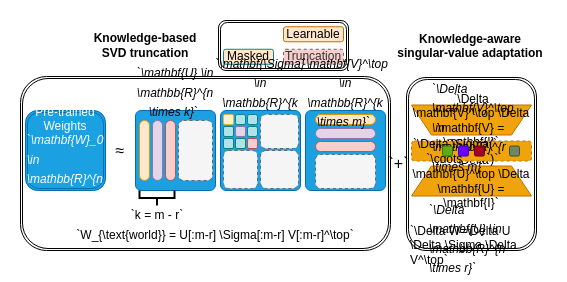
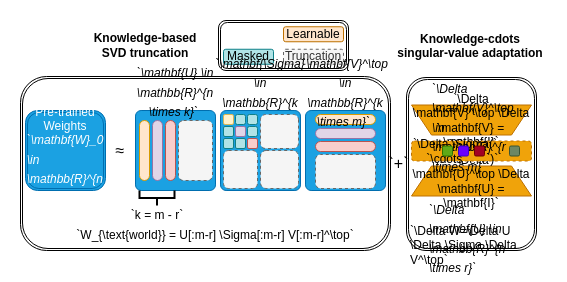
node "Knowledge-aware singular-value adaptation": label "Knowledge-aware singular-value adaptation" -> "Knowledge-cdots singular-value adaptation"
node "Masked": fillcolor #ffe6cc -> #b0e3e6
node "Truncation": fillcolor #f8cecc -> #f5f5f5
